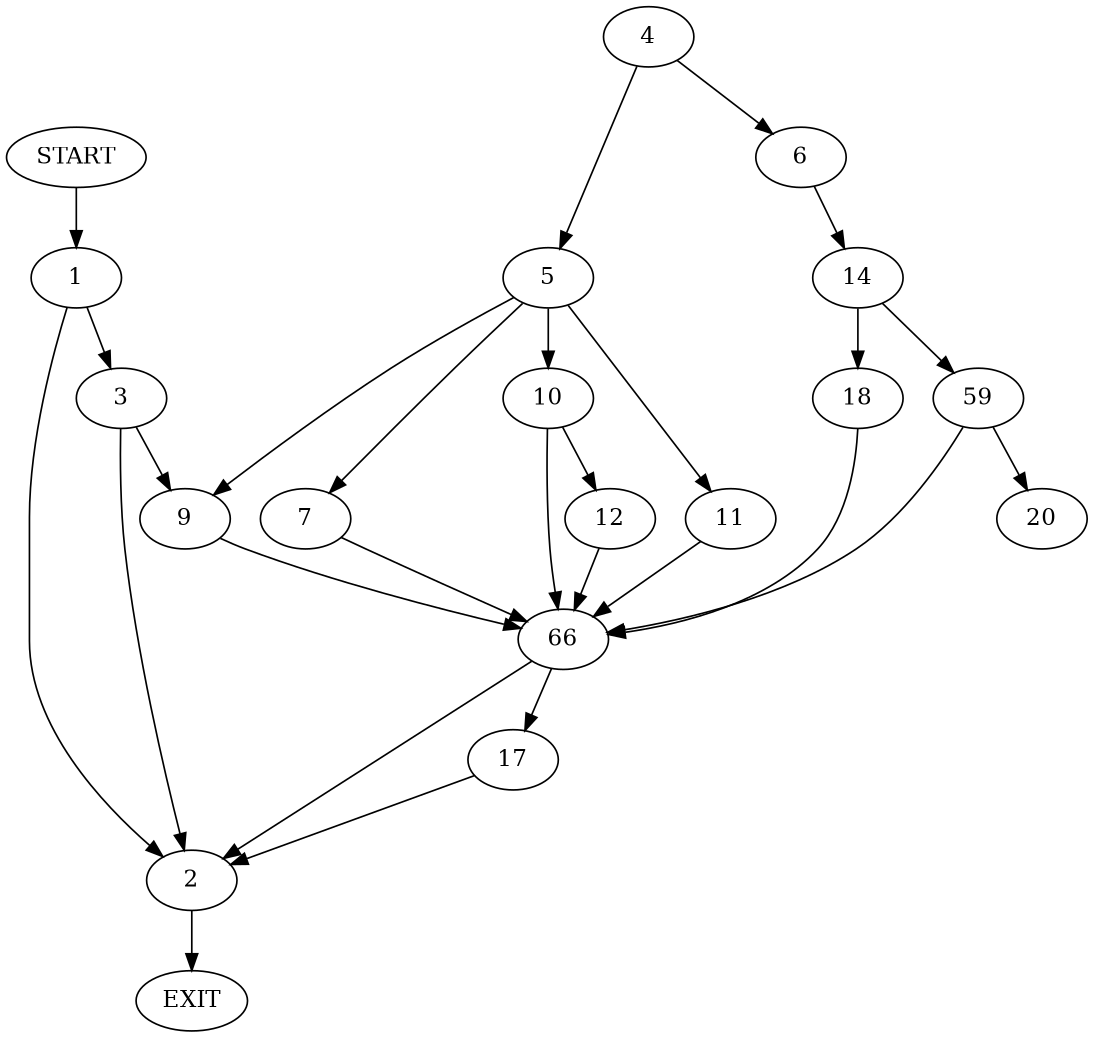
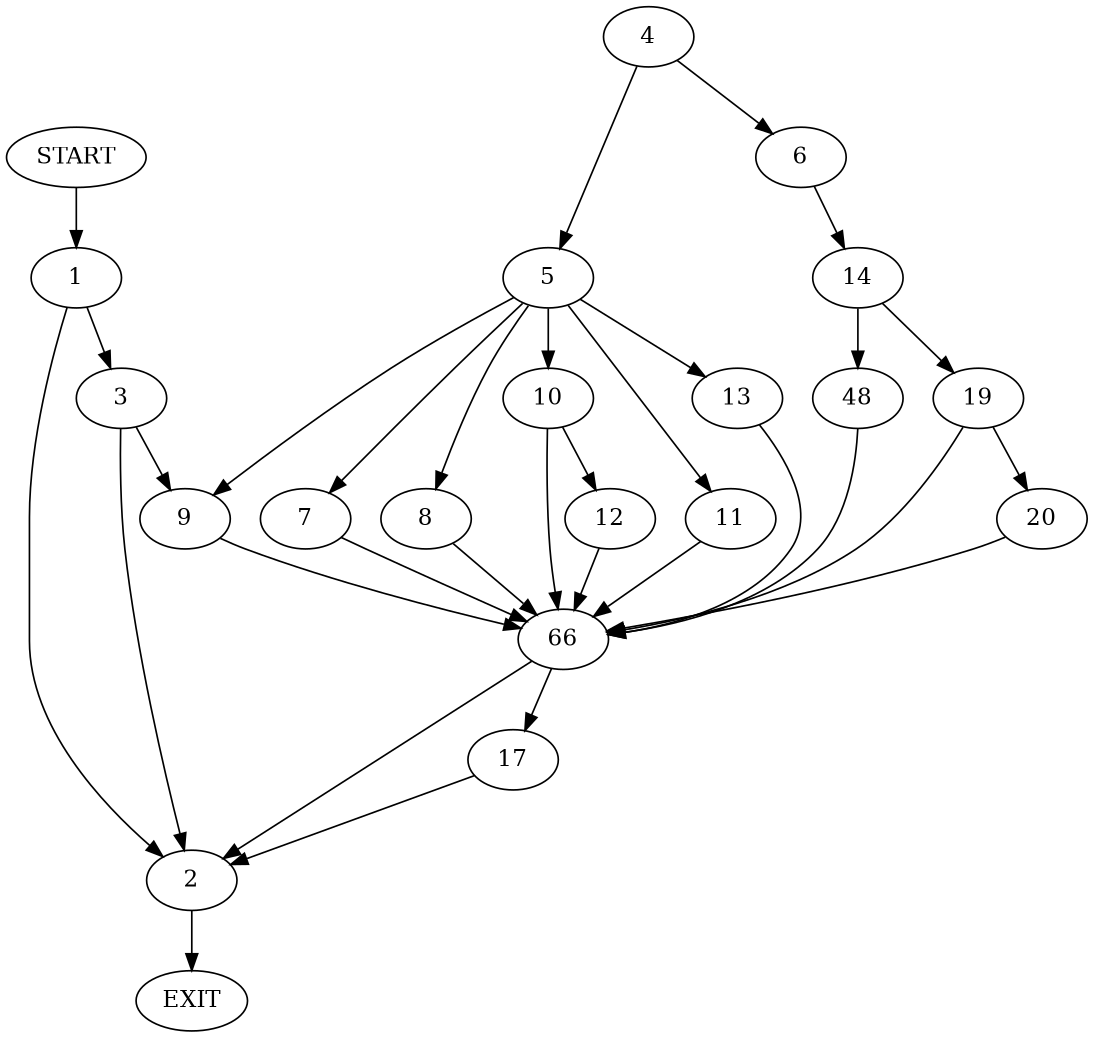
node "13": added
node "18": label "18" -> "48"
node "59": label "59" -> "19"
node "8": added
edge "20" -> "66": added
